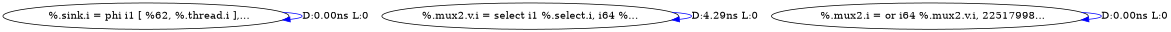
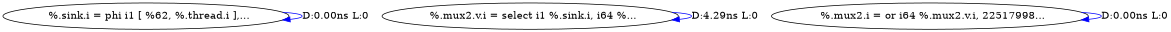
node "%.mux2.v.i = select i1 %.select.i, i64 %...": label "%.mux2.v.i = select i1 %.select.i, i64 %..." -> "%.mux2.v.i = select i1 %.sink.i, i64 %..."
